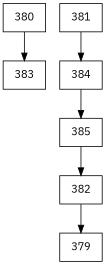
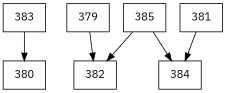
edge "380" -> "383": reversed
edge "384" -> "385": reversed
edge "382" -> "379": reversed
